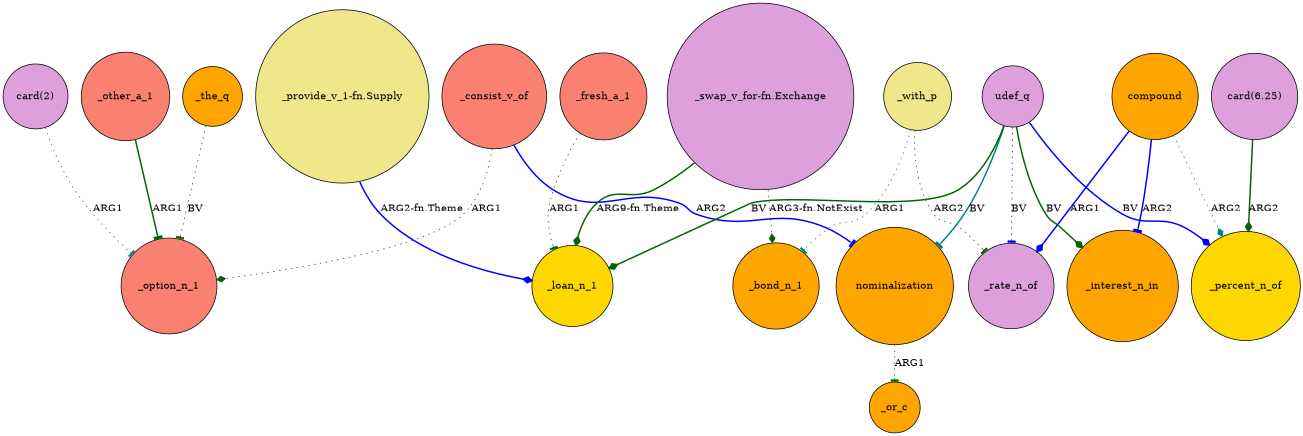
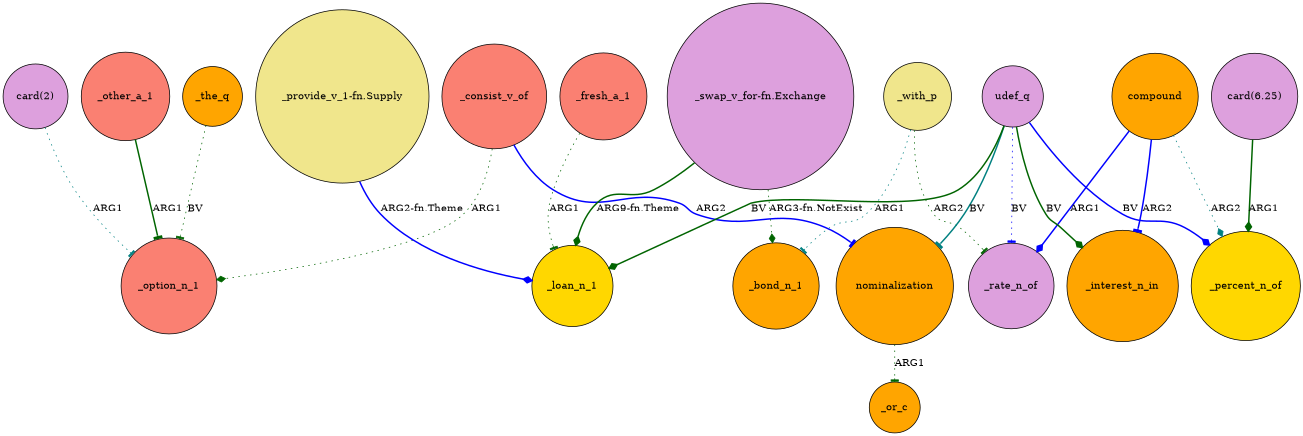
edge "card(6.25)" -> "_percent_n_of": label "ARG2" -> "ARG1"
